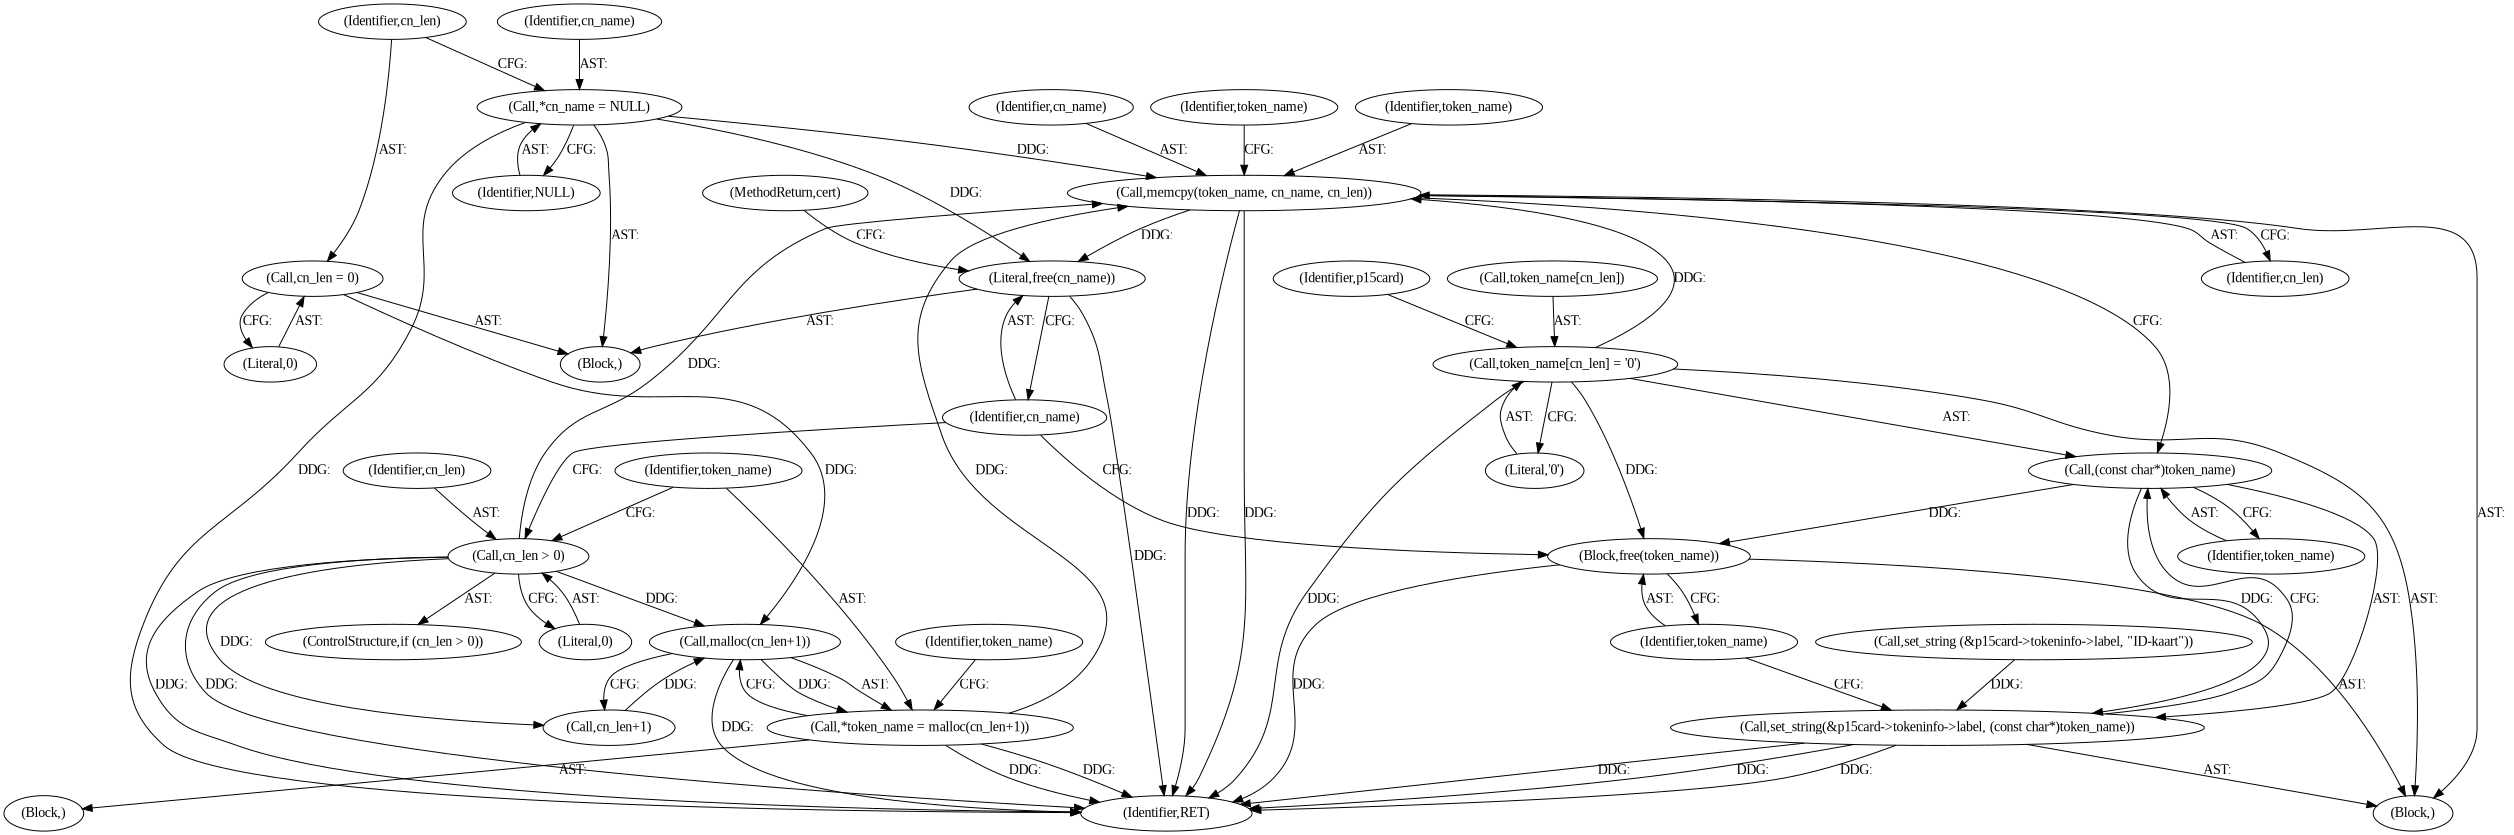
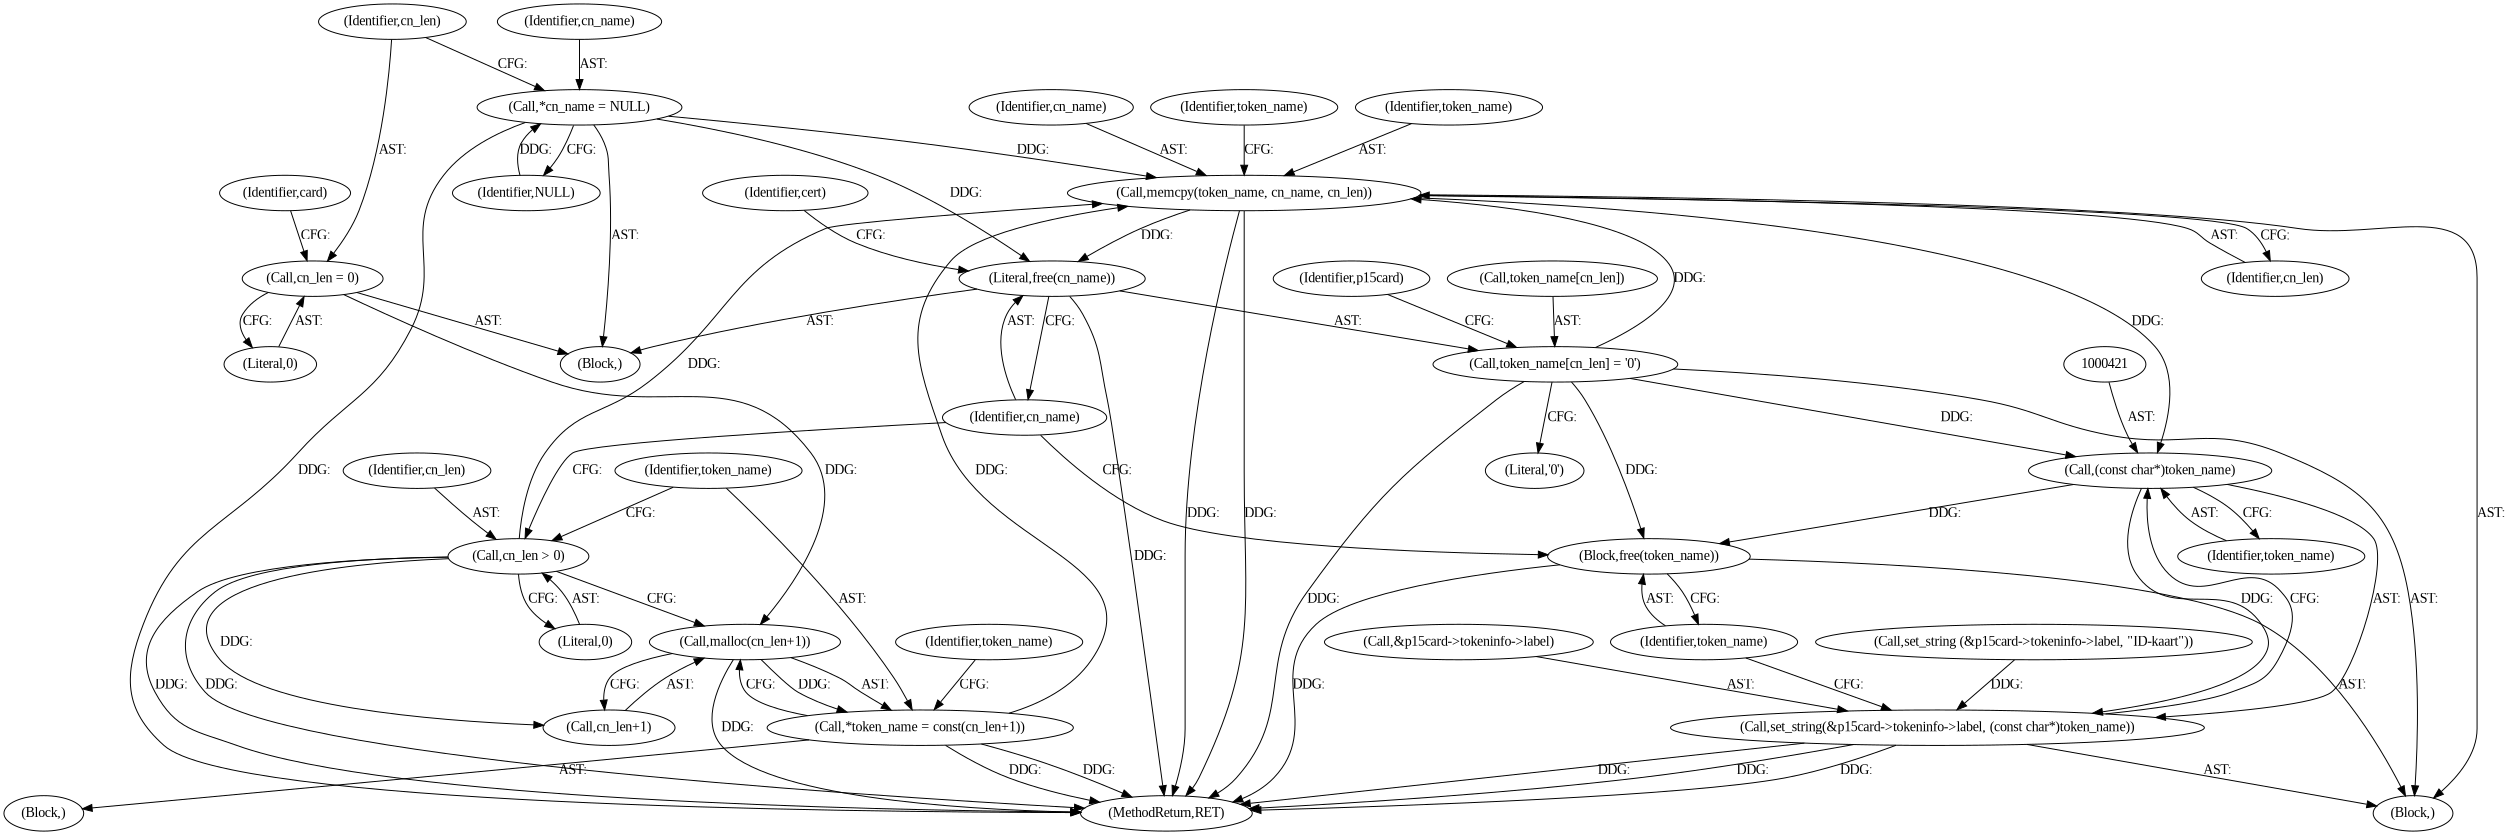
edge "(Identifier,NULL)" -> "(Call,*cn_name = NULL)": label "AST: " -> "DDG: "
node "(Identifier,card)": added
node "(MethodReturn,cert)": label "(MethodReturn,cert)" -> "(Identifier,cert)"
edge "(Call,memcpy(token_name, cn_name, cn_len))" -> "(Call,(const char*)token_name)": label "CFG: " -> "DDG: "
node "1000421": added
edge "(Call,token_name[cn_len] = '0')" -> "(Call,(const char*)token_name)": label "AST: " -> "DDG: "
edge "(Literal,'0')" -> "(Call,token_name[cn_len] = '0')": now "(Literal,free(cn_name))" -> "(Call,token_name[cn_len] = '0')"
edge "(Call,cn_len > 0)" -> "(Call,malloc(cn_len+1))": label "DDG: " -> "CFG: "
node "(ControlStructure,if (cn_len > 0))": removed
node "(Call,&p15card->tokeninfo->label)": added
edge "(Call,cn_len+1)" -> "(Call,malloc(cn_len+1))": label "DDG: " -> "AST: "
node "(Call,*token_name = malloc(cn_len+1))": label "(Call,*token_name = malloc(cn_len+1))" -> "(Call,*token_name = const(cn_len+1))"
node "(Identifier,RET)": label "(Identifier,RET)" -> "(MethodReturn,RET)"
